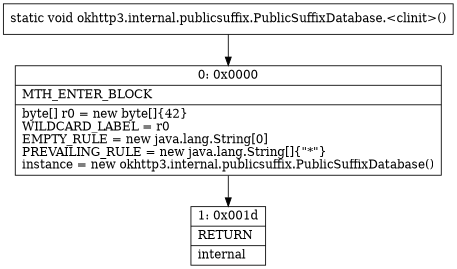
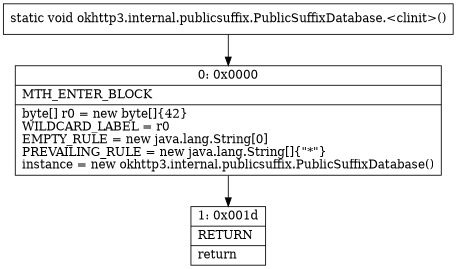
node "1: 0x001d": text "internal" -> "return"
